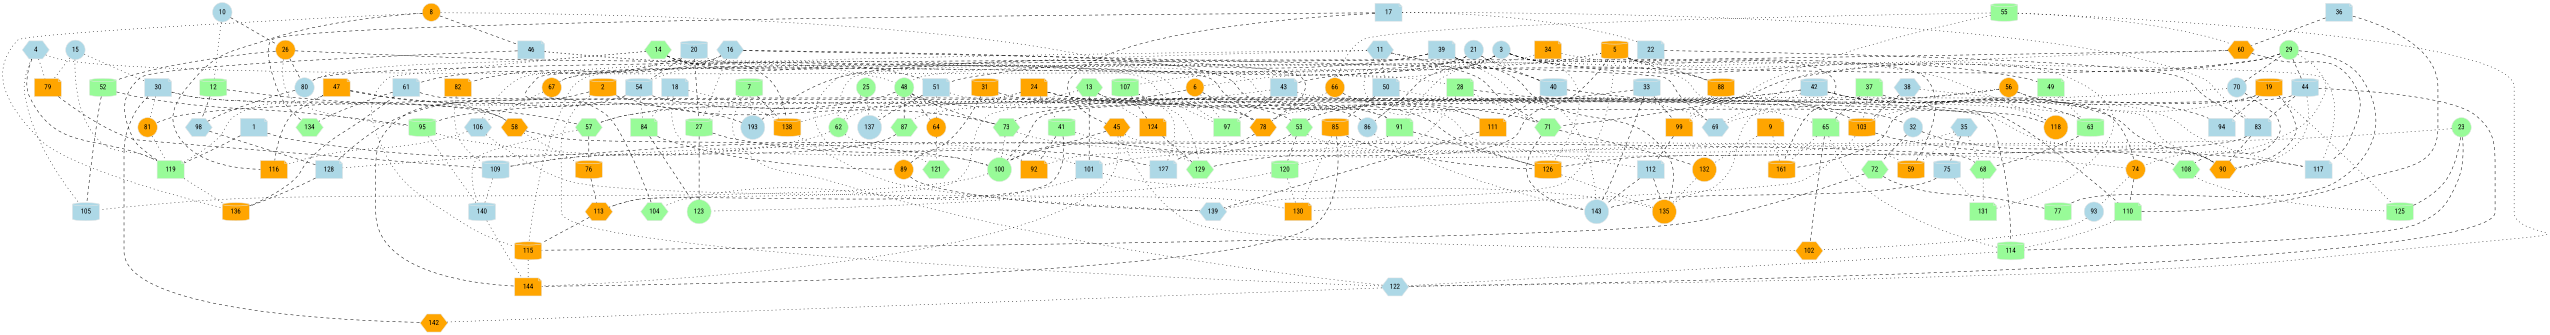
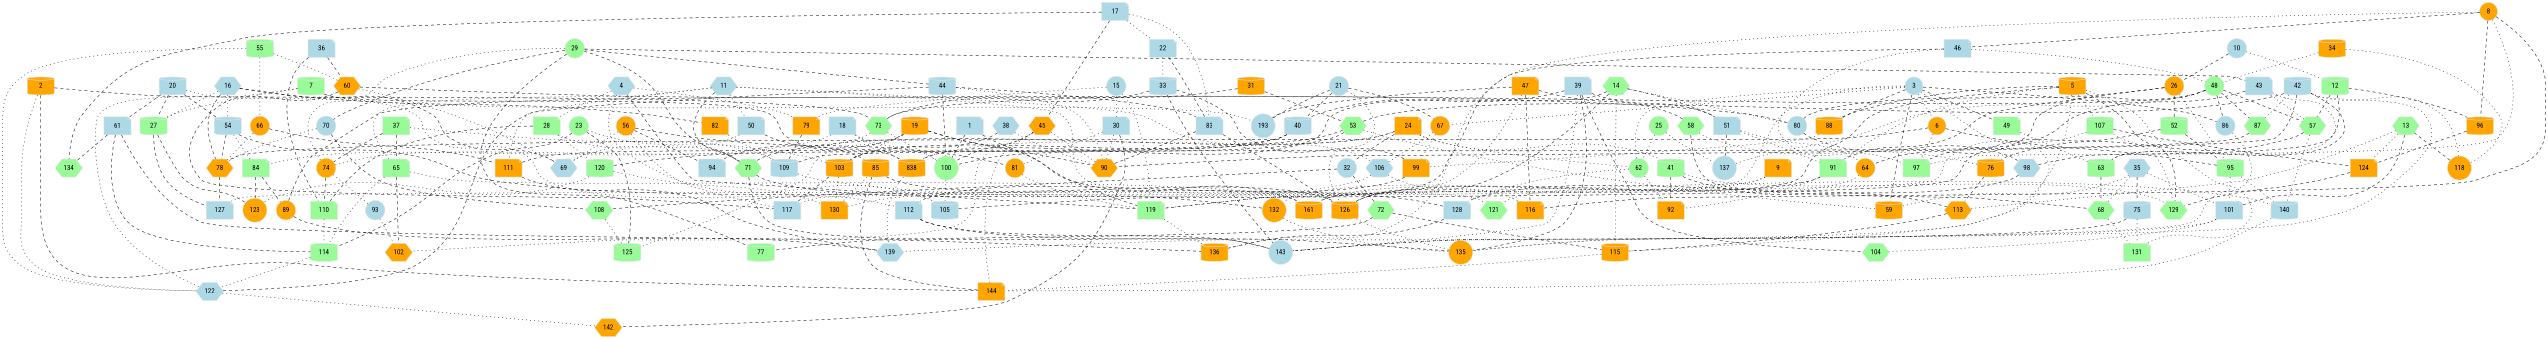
node "34": shape note -> cylinder
edge "55" -- "99": now "67" -- "99"
edge "30" -- "58": removed
node "96": added
node "58": fillcolor orange -> palegreen
node "138": label "138" -> "838"
node "123": fillcolor palegreen -> orange
